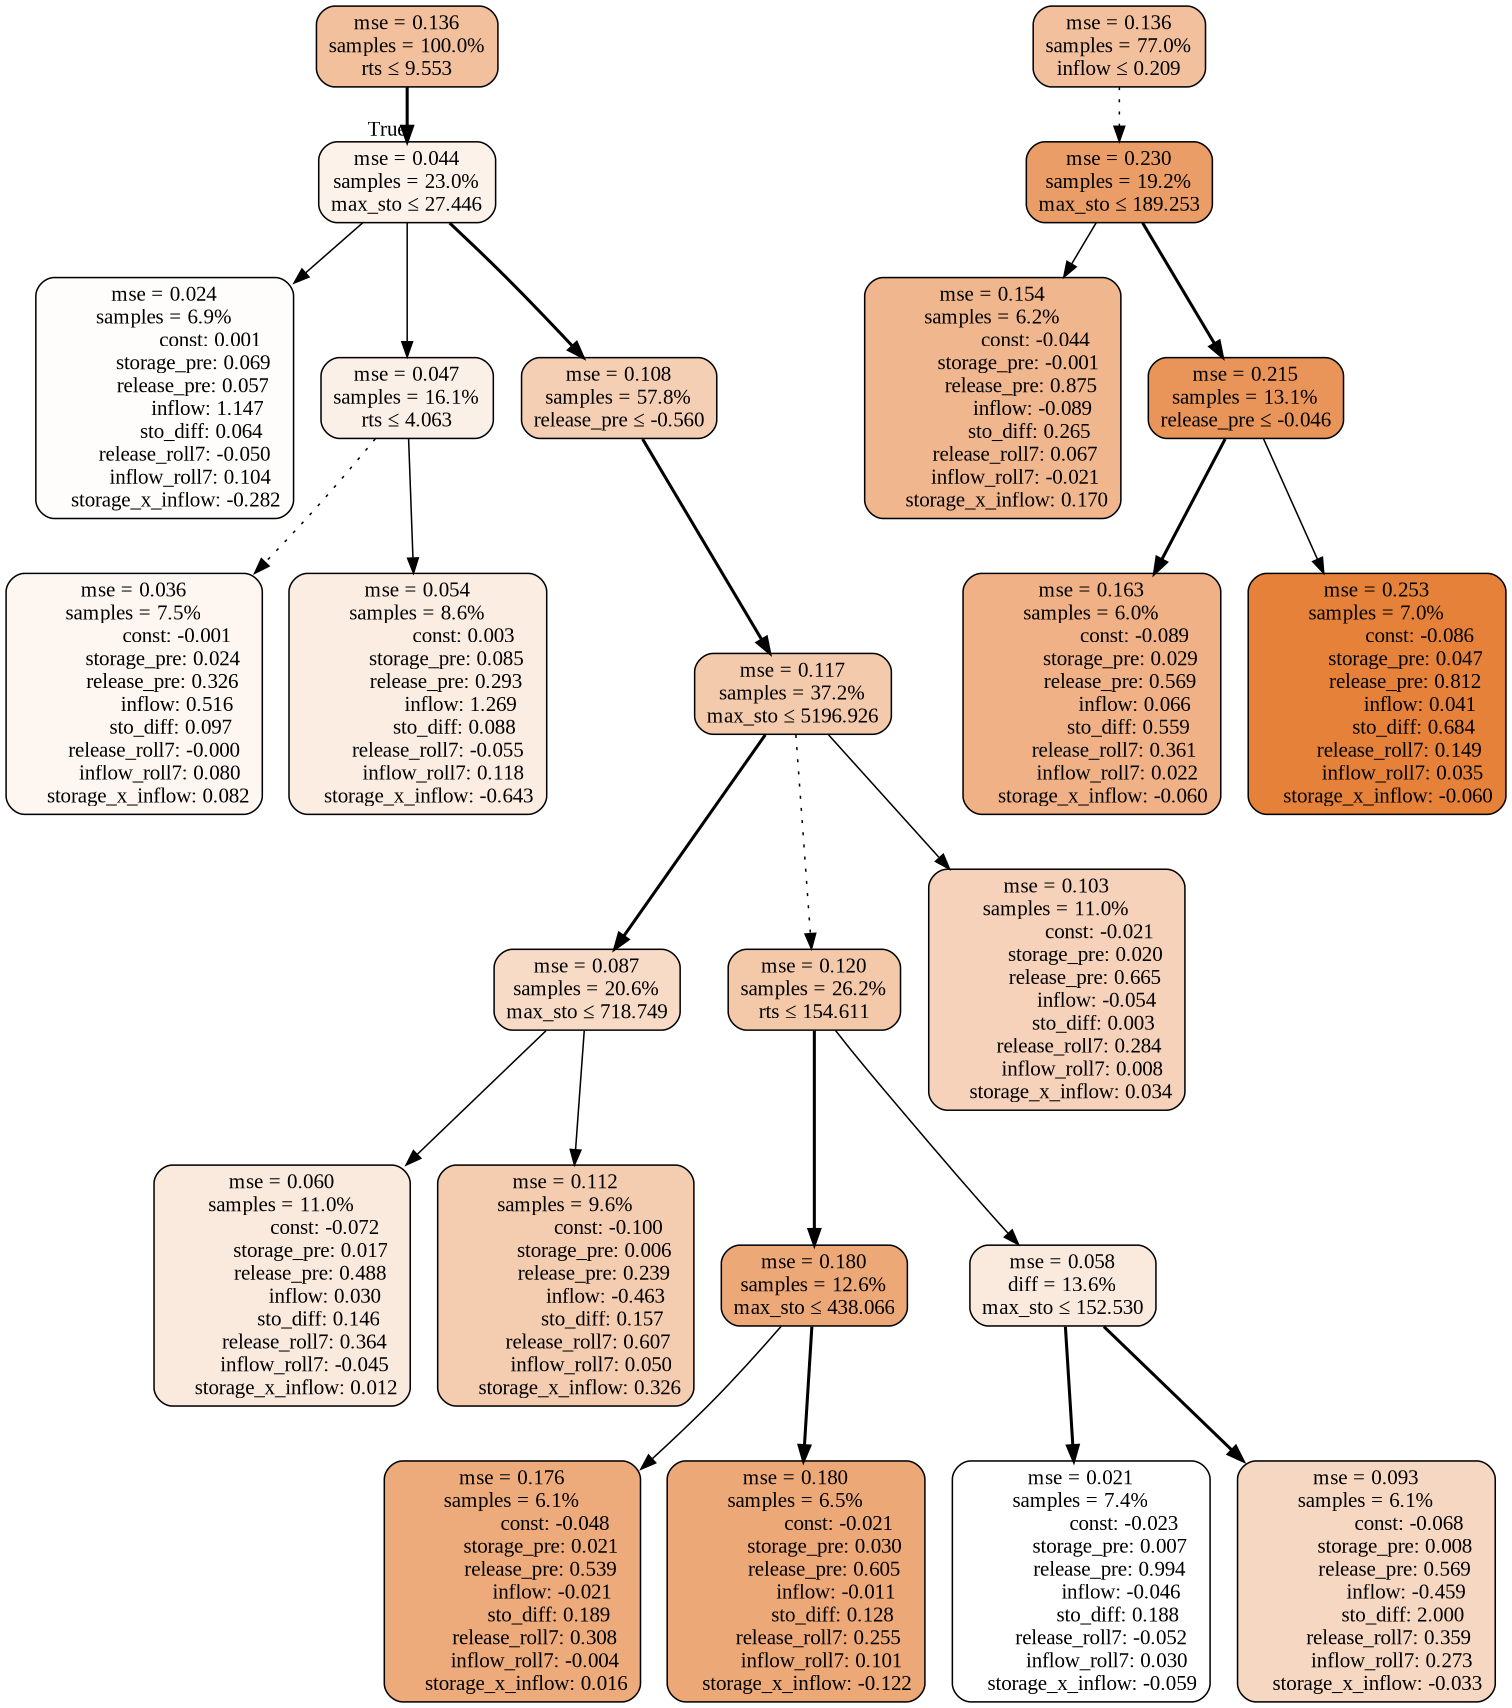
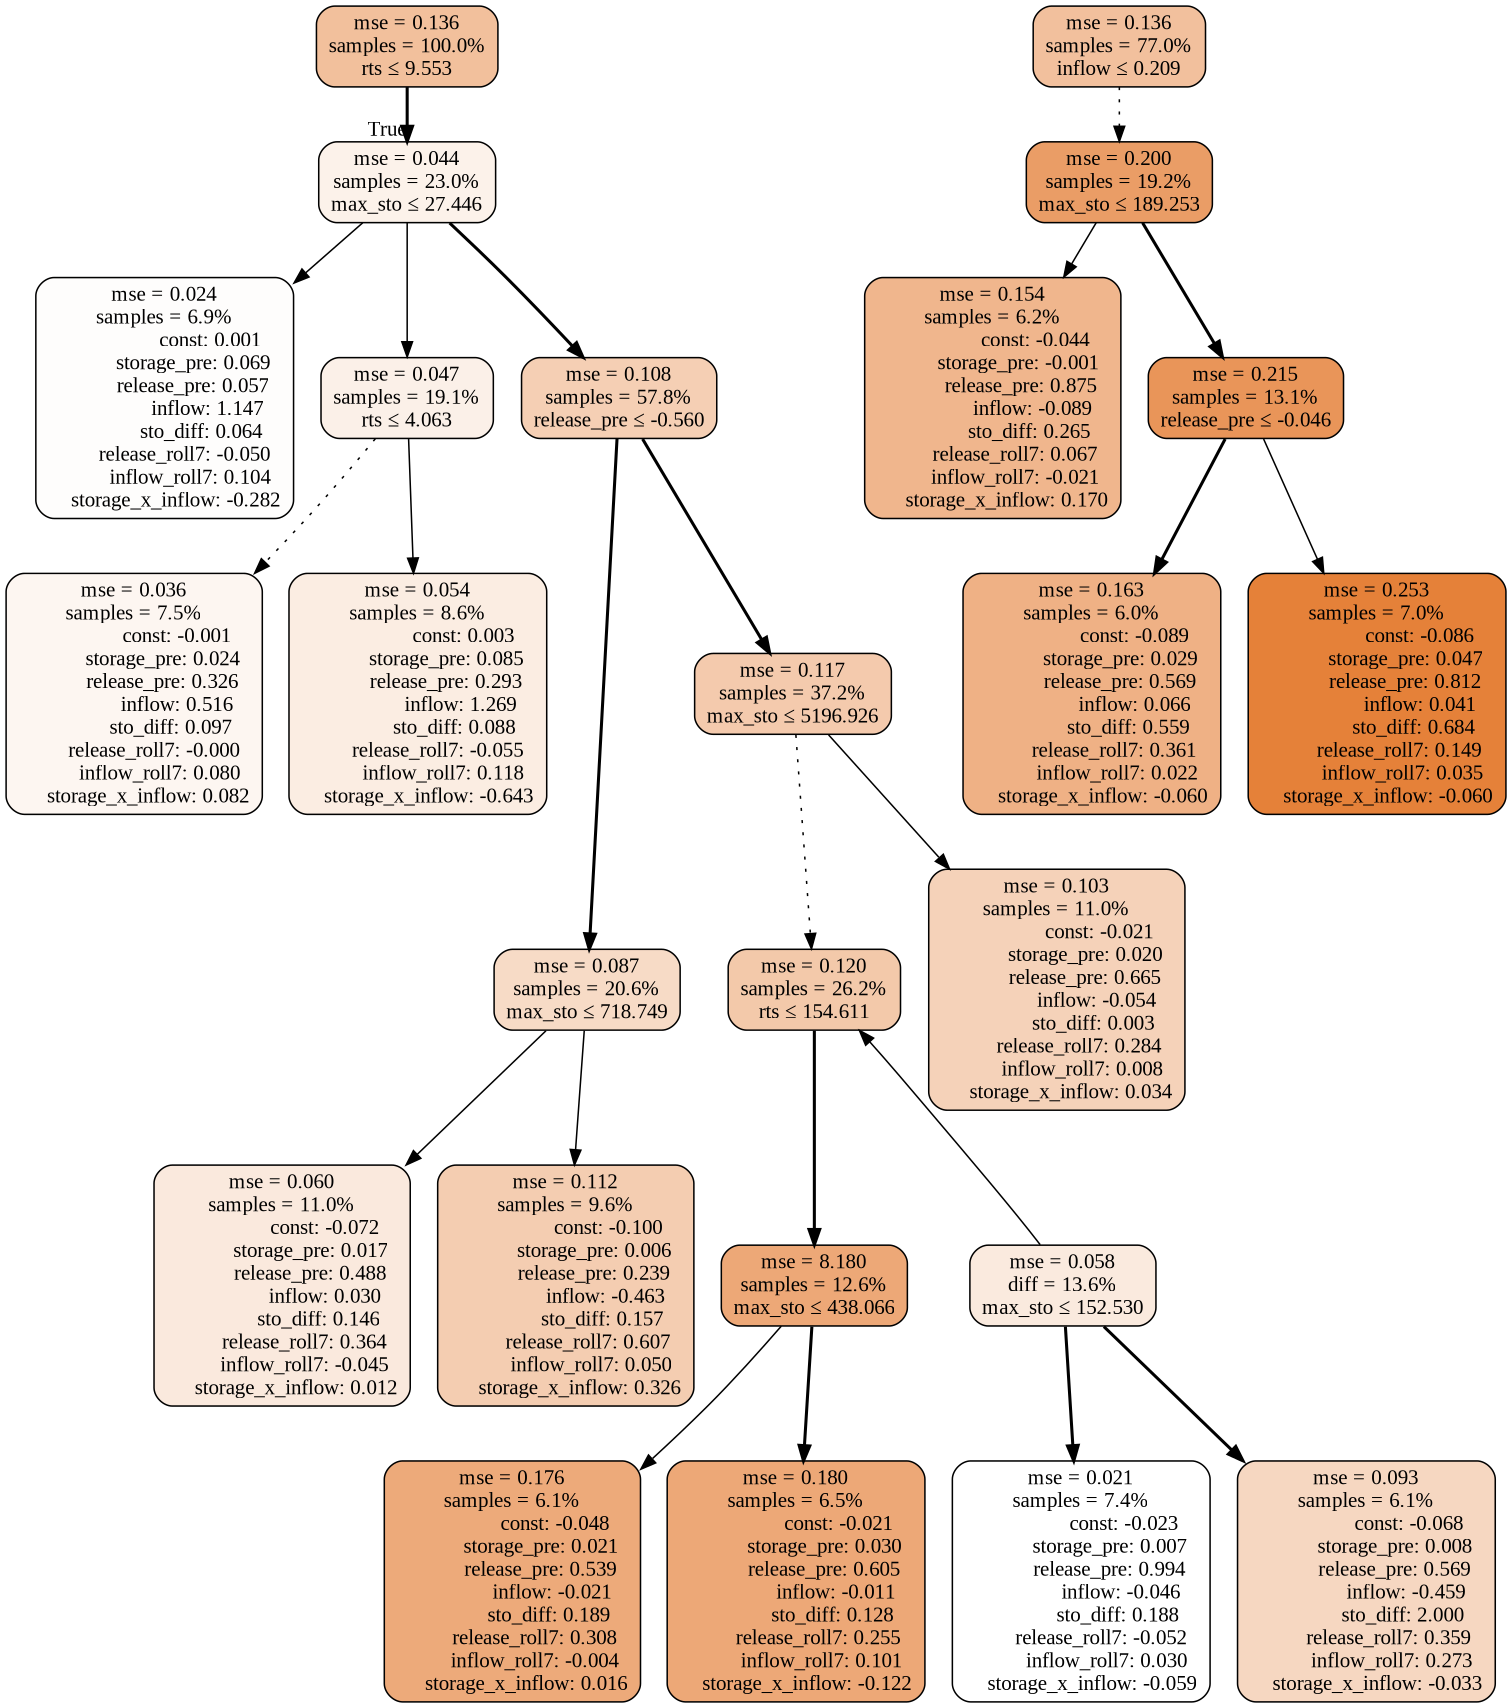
node "mse = 0.230 samples = 19.2% max_sto ≤ 189.253": label "mse = 0.230 samples = 19.2% max_sto ≤ 189.253" -> "mse = 0.200 samples = 19.2% max_sto ≤ 189.253"
node "mse = 0.047 samples = 16.1% rts ≤ 4.063": label "mse = 0.047 samples = 16.1% rts ≤ 4.063" -> "mse = 0.047 samples = 19.1% rts ≤ 4.063"
edge "mse = 0.117 samples = 37.2% max_sto ≤ 5196.926" -> "mse = 0.087 samples = 20.6% max_sto ≤ 718.749": now "mse = 0.108 samples = 57.8% release_pre ≤ -0.560" -> "mse = 0.087 samples = 20.6% max_sto ≤ 718.749"
edge "mse = 0.120 samples = 26.2% rts ≤ 154.611" -> "mse = 0.058 diff = 13.6% max_sto ≤ 152.530": reversed
node "mse = 0.180 samples = 12.6% max_sto ≤ 438.066": label "mse = 0.180 samples = 12.6% max_sto ≤ 438.066" -> "mse = 8.180 samples = 12.6% max_sto ≤ 438.066"
